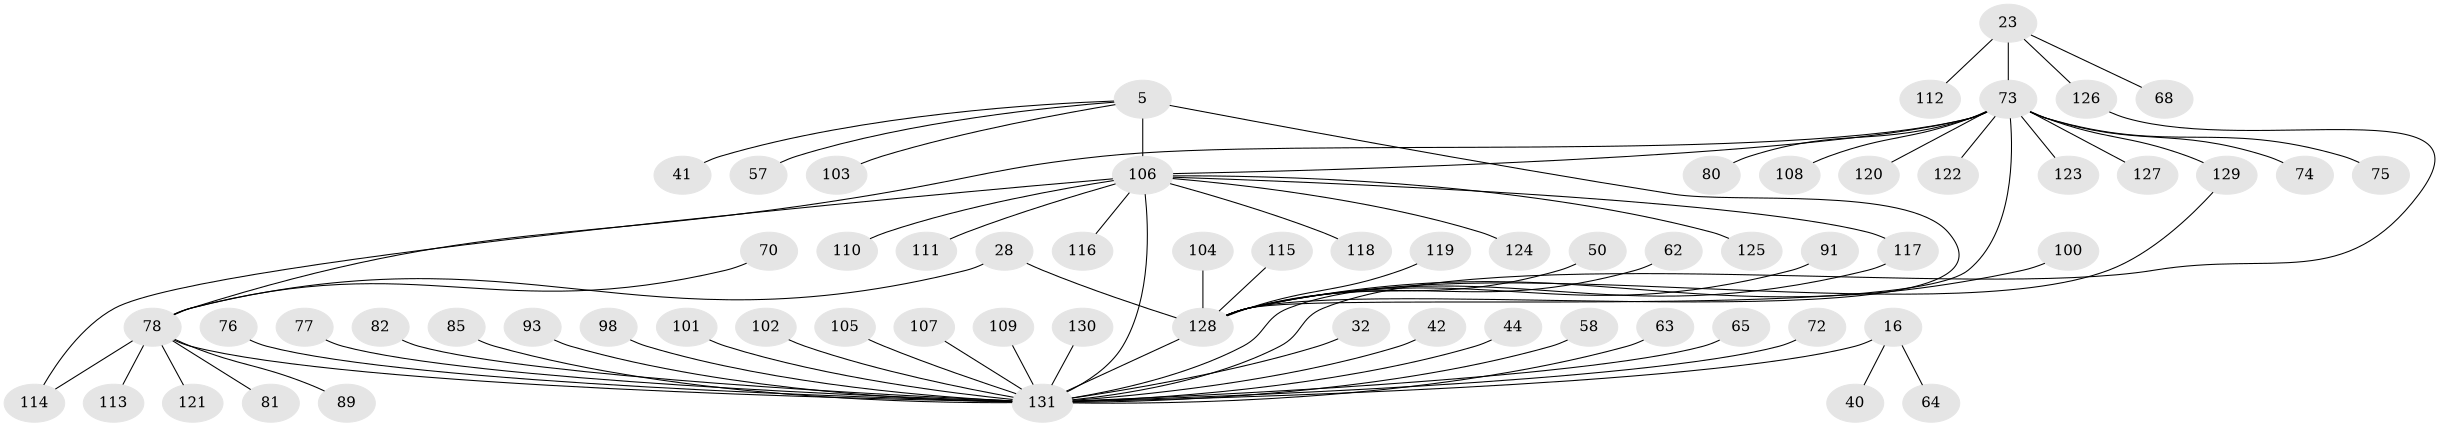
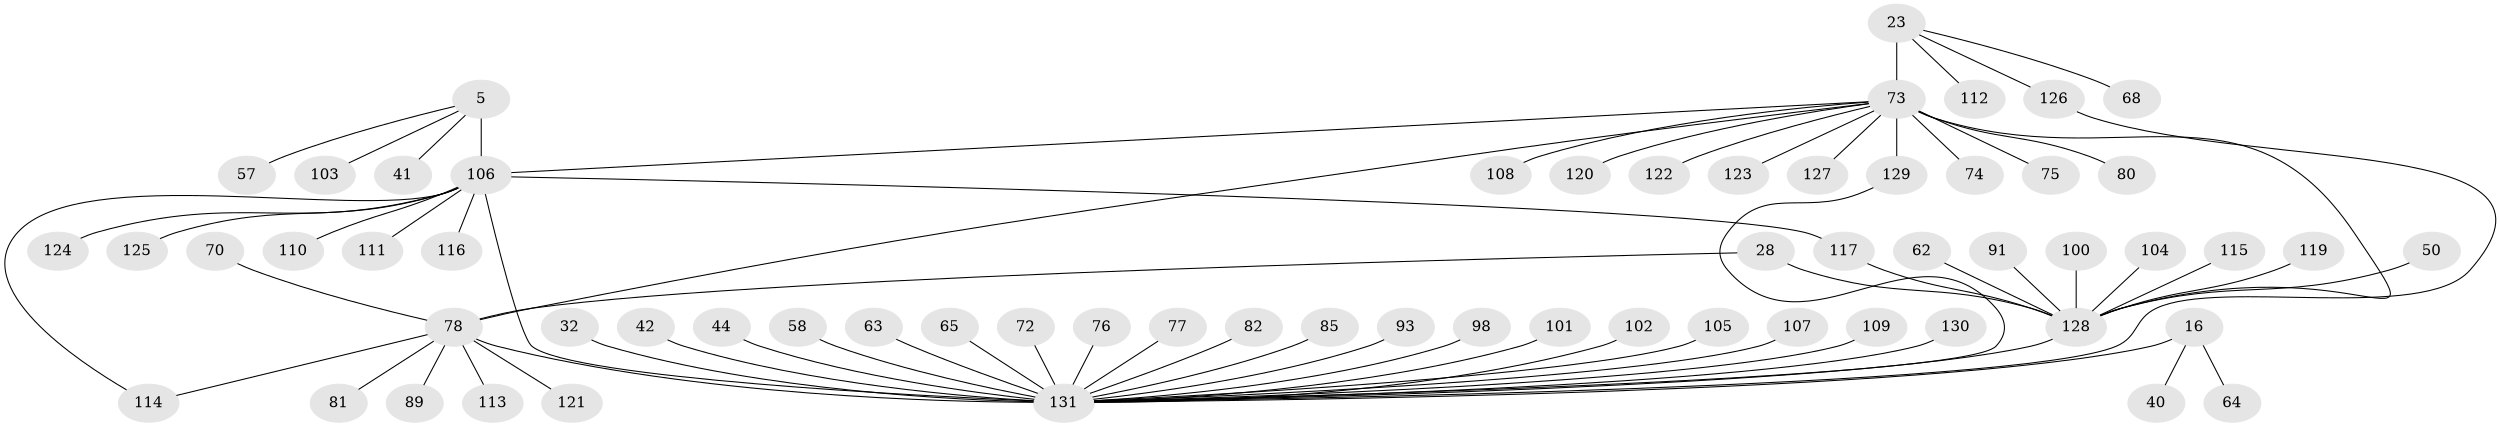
edge "5" -- "128": removed
node "118": removed
